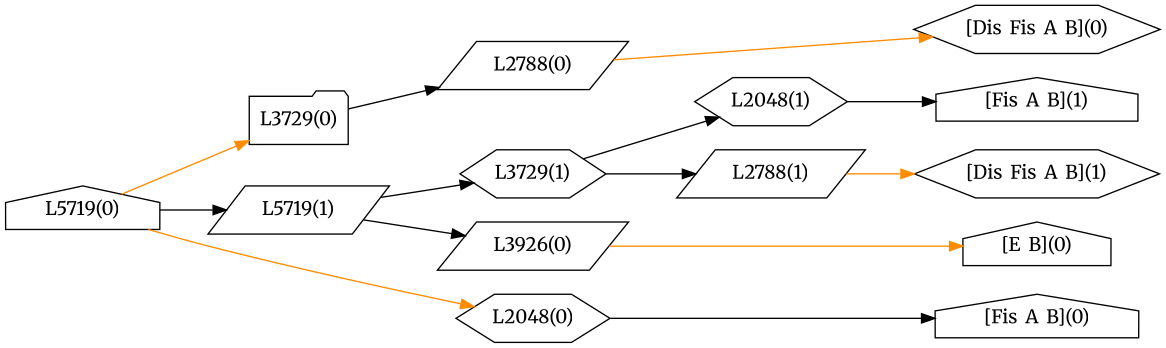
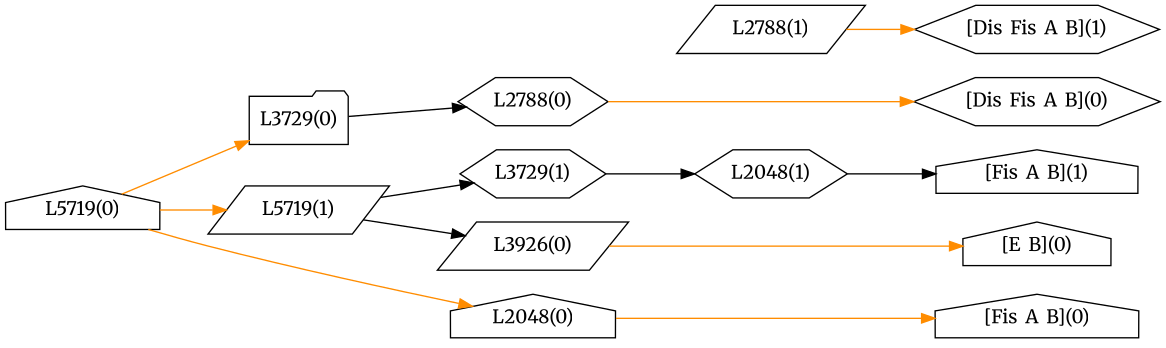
node "L2788(0)": shape parallelogram -> hexagon
edge "L3729(1)" -> "L2788(1)": removed
edge "L5719(0)" -> "L5719(1)": color black -> darkorange
node "L2048(0)": shape hexagon -> house
edge "L2048(0)" -> "[Fis  A  B](0)": color black -> darkorange
